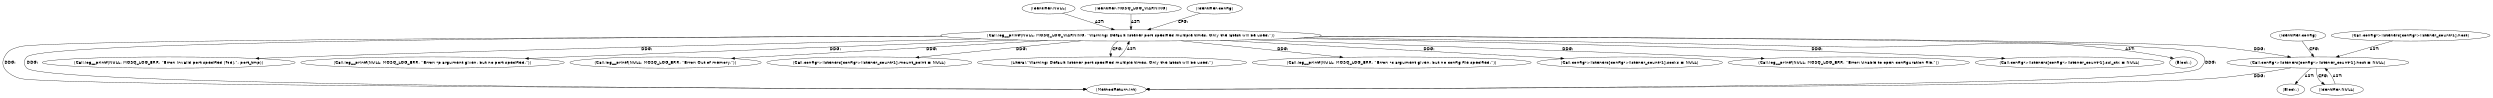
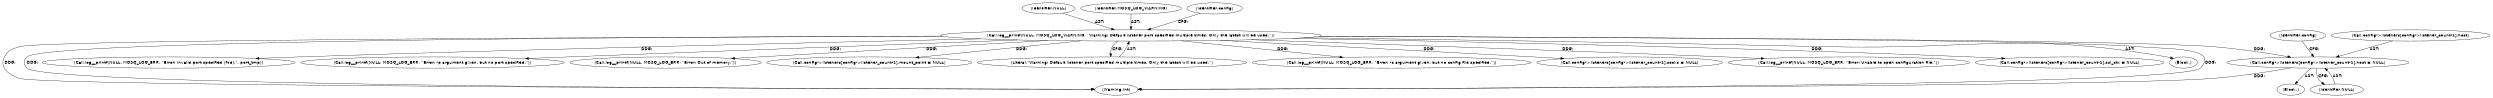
node "(MethodReturn,int)": label "(MethodReturn,int)" -> "(Warning,int)"
